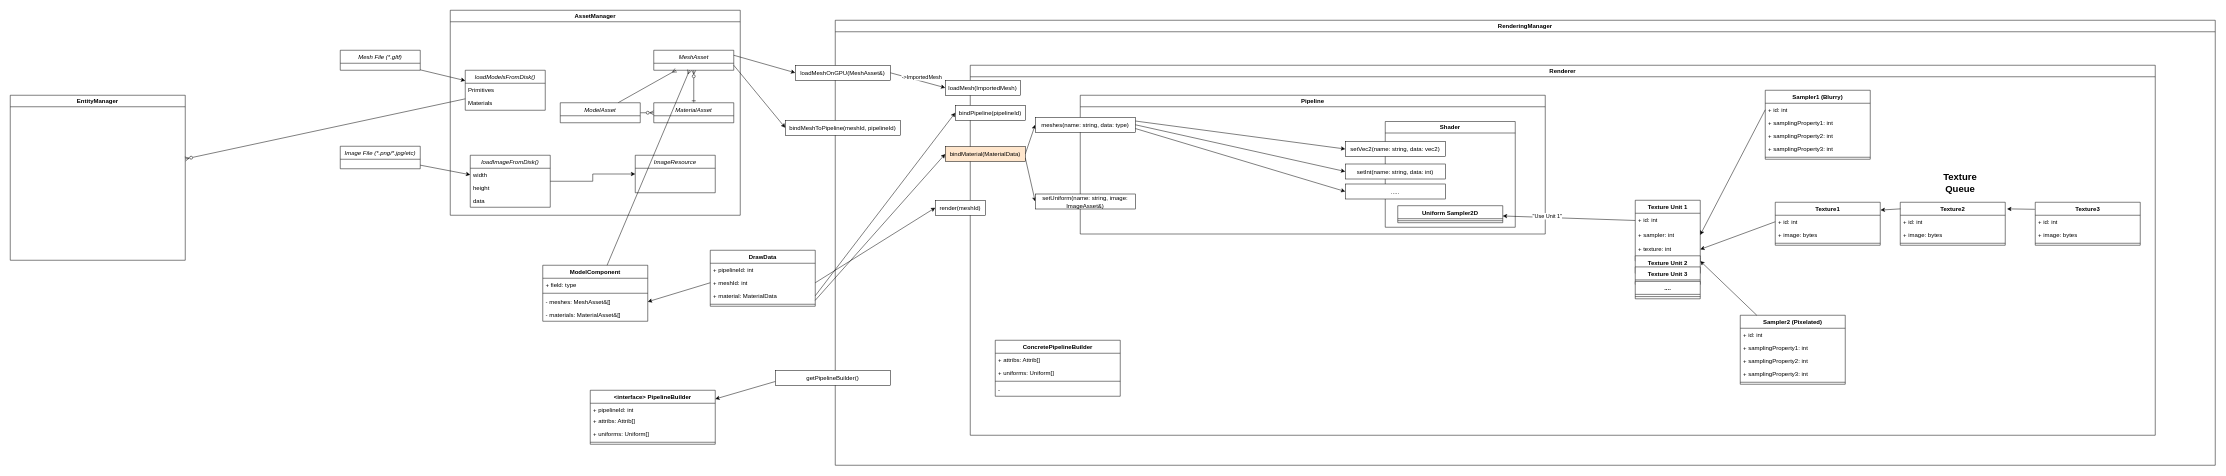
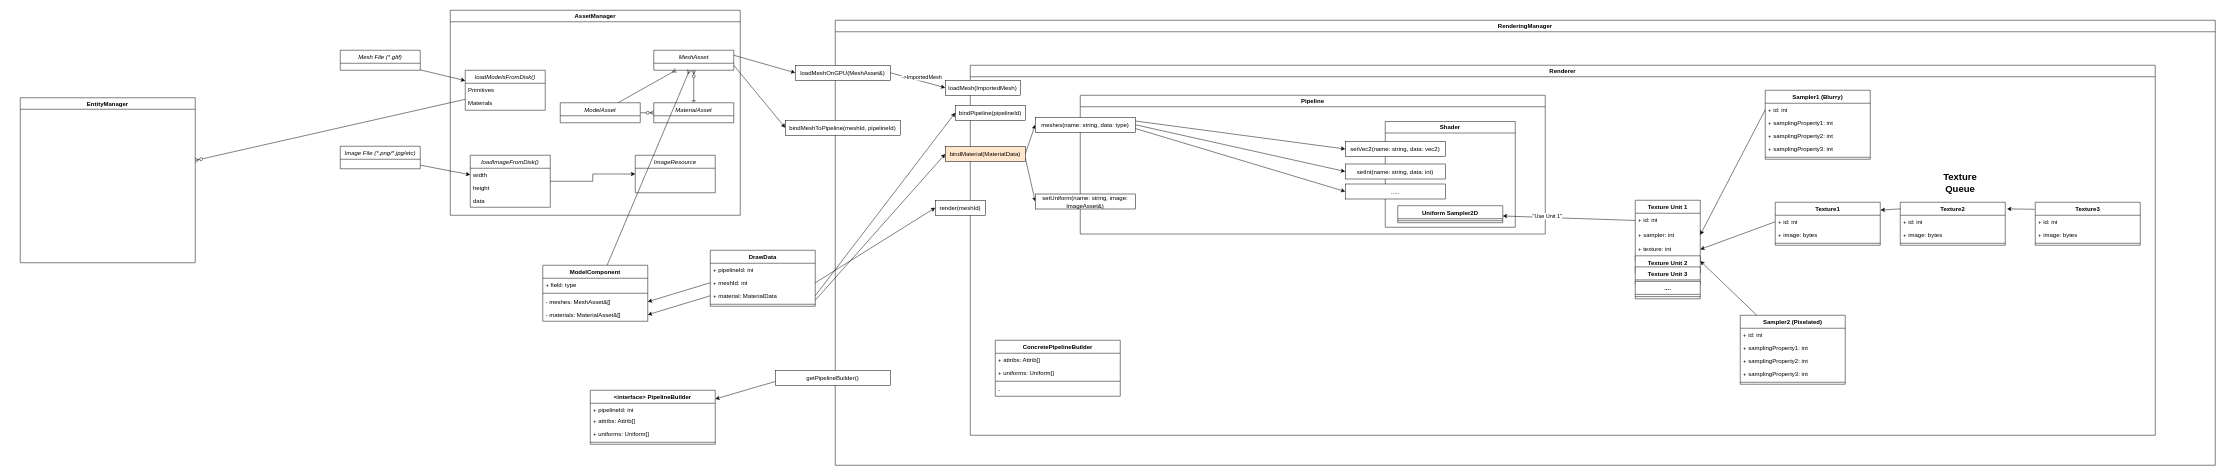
node "EntityManager": moved (98, 178) -> (108, 180)
edge "+ material: MaterialData" -> "- materials: MaterialAsset&[]": added
